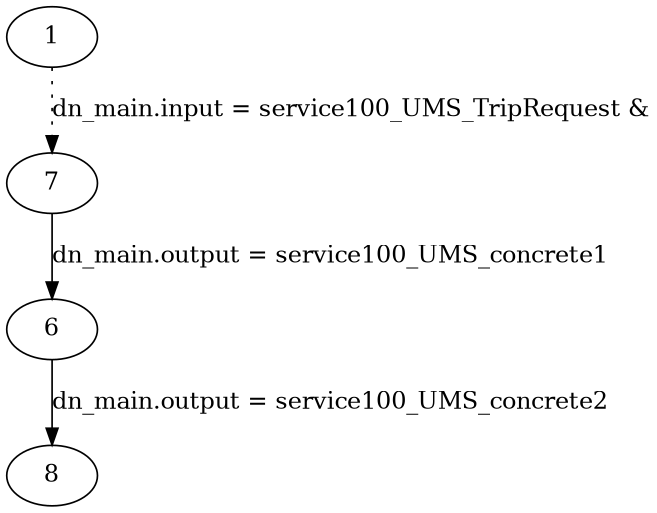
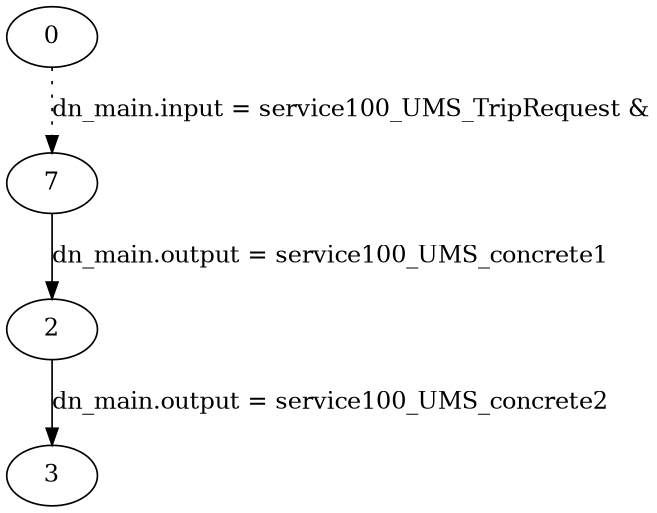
node "1": label "1" -> "0"
node "6": label "6" -> "2"
node "8": label "8" -> "3"
